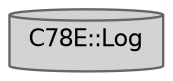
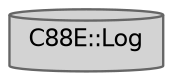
node "C78E::Log": label "C78E::Log" -> "C88E::Log"
